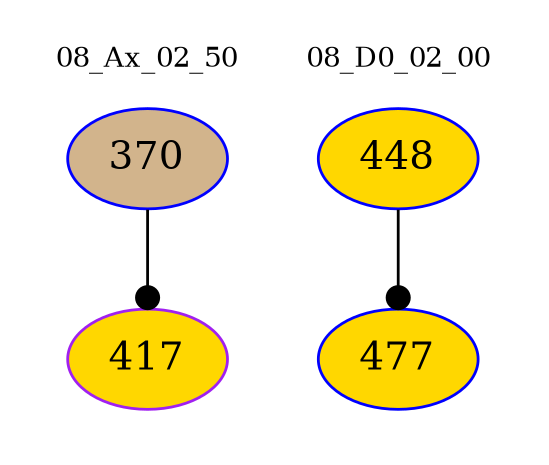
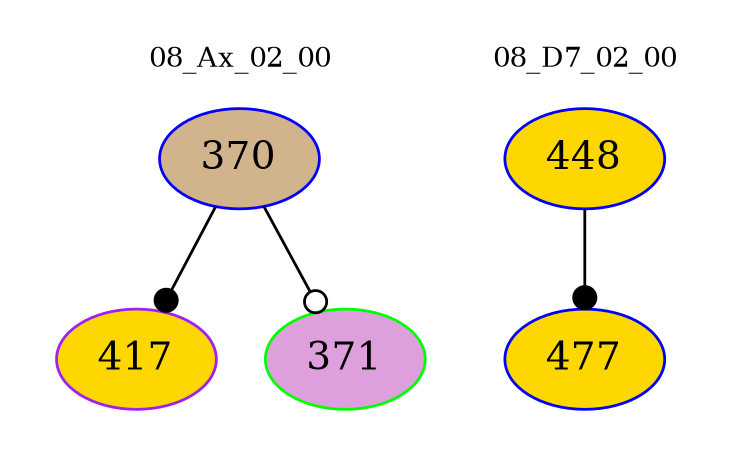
cluster "08_Ax_02_50": label "08_Ax_02_50" -> "08_Ax_02_00"
cluster "08_D0_02_00": label "08_D0_02_00" -> "08_D7_02_00"
node "371": added
